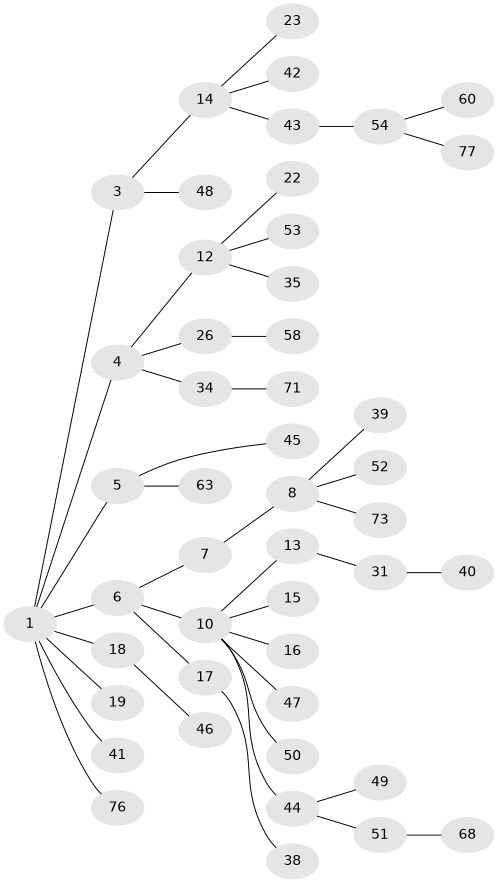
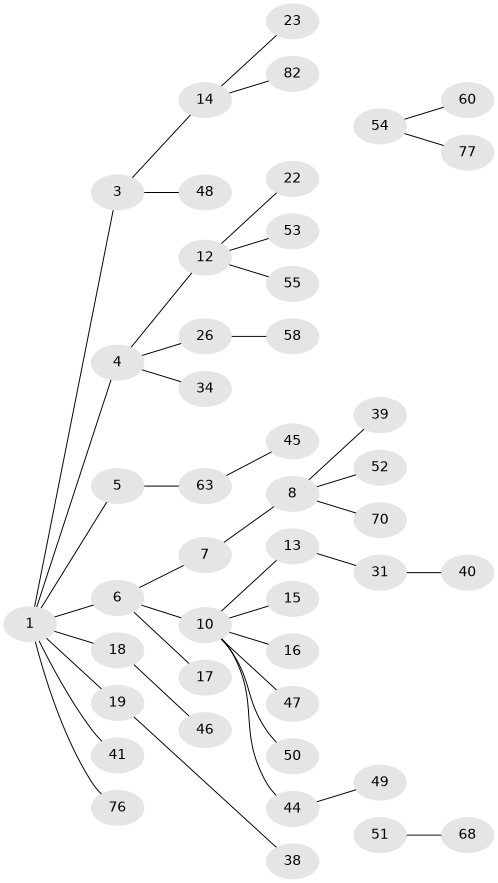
node "42": label "42" -> "82"
node "43": removed
node "35": label "35" -> "55"
node "71": removed
edge "45" -- "5": now "45" -- "63"
node "73": label "73" -> "70"
edge "17" -- "38": now "19" -- "38"
edge "44" -- "51": removed
